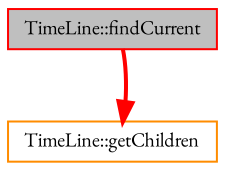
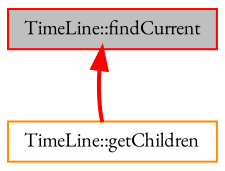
edge "TimeLine::findCurrent" -> "TimeLine::getChildren": reversed
